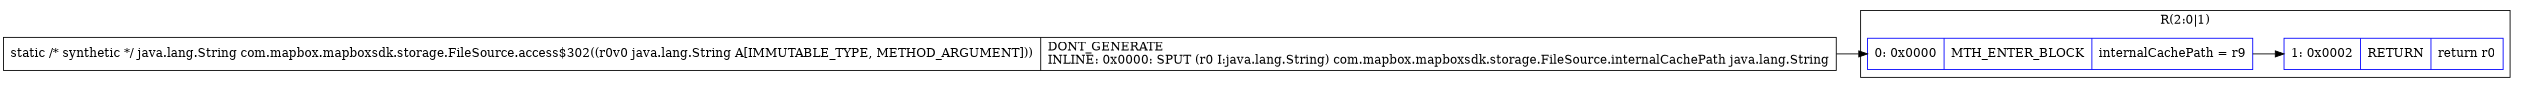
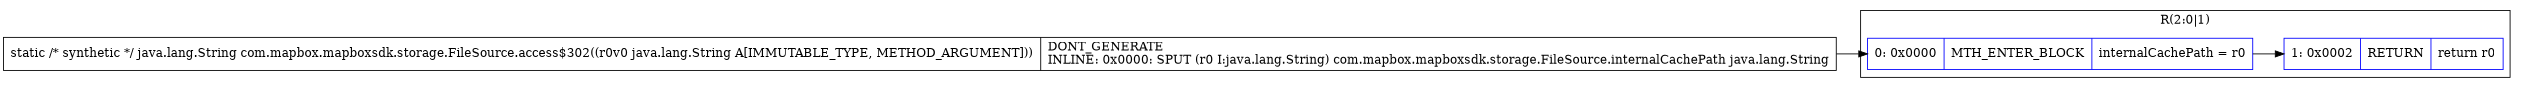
node "0: 0x0000": text "internalCachePath = r9" -> "internalCachePath = r0"
